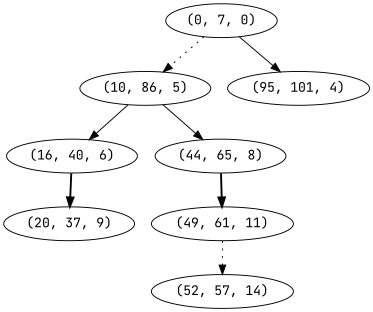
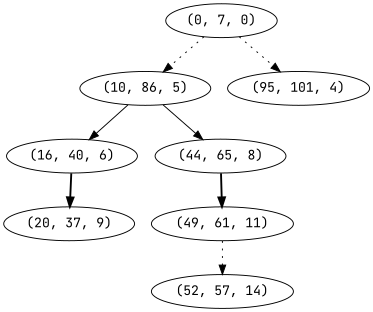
edge "(0, 7, 0)" -> "(95, 101, 4)": style solid -> dotted
